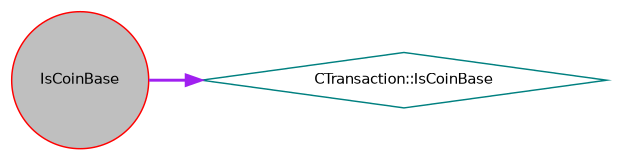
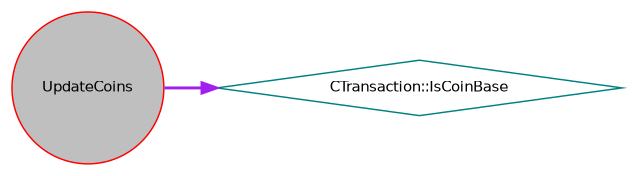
node "IsCoinBase": label "IsCoinBase" -> "UpdateCoins"
